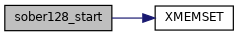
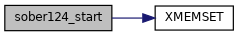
node "sober128_start": label "sober128_start" -> "sober124_start"
